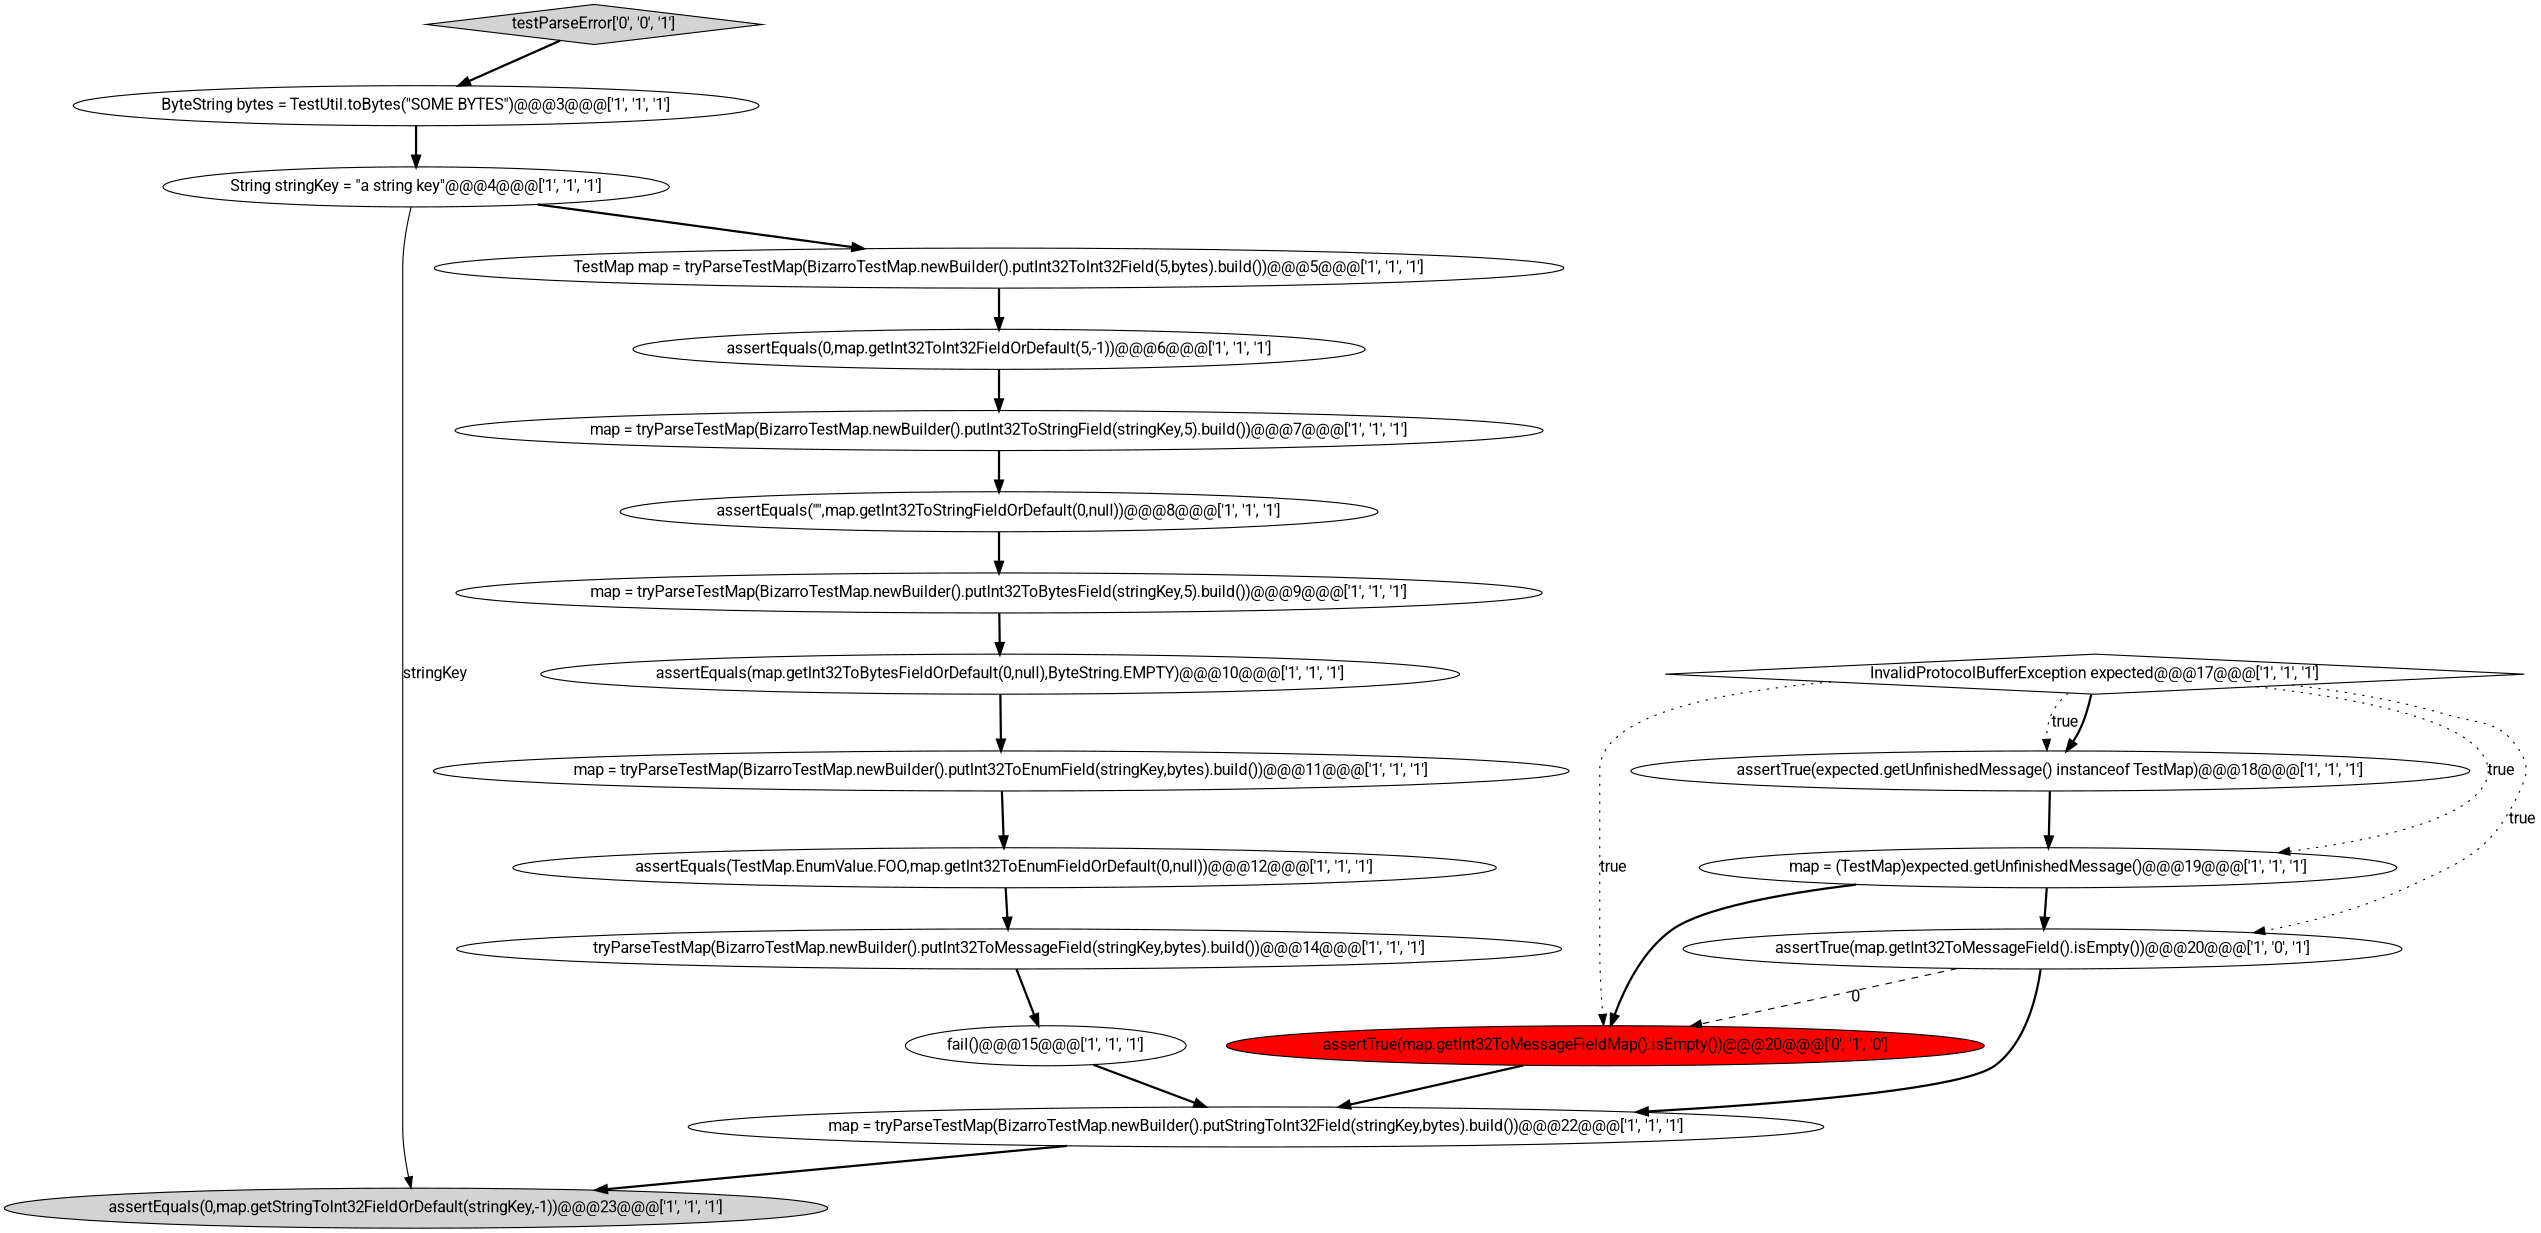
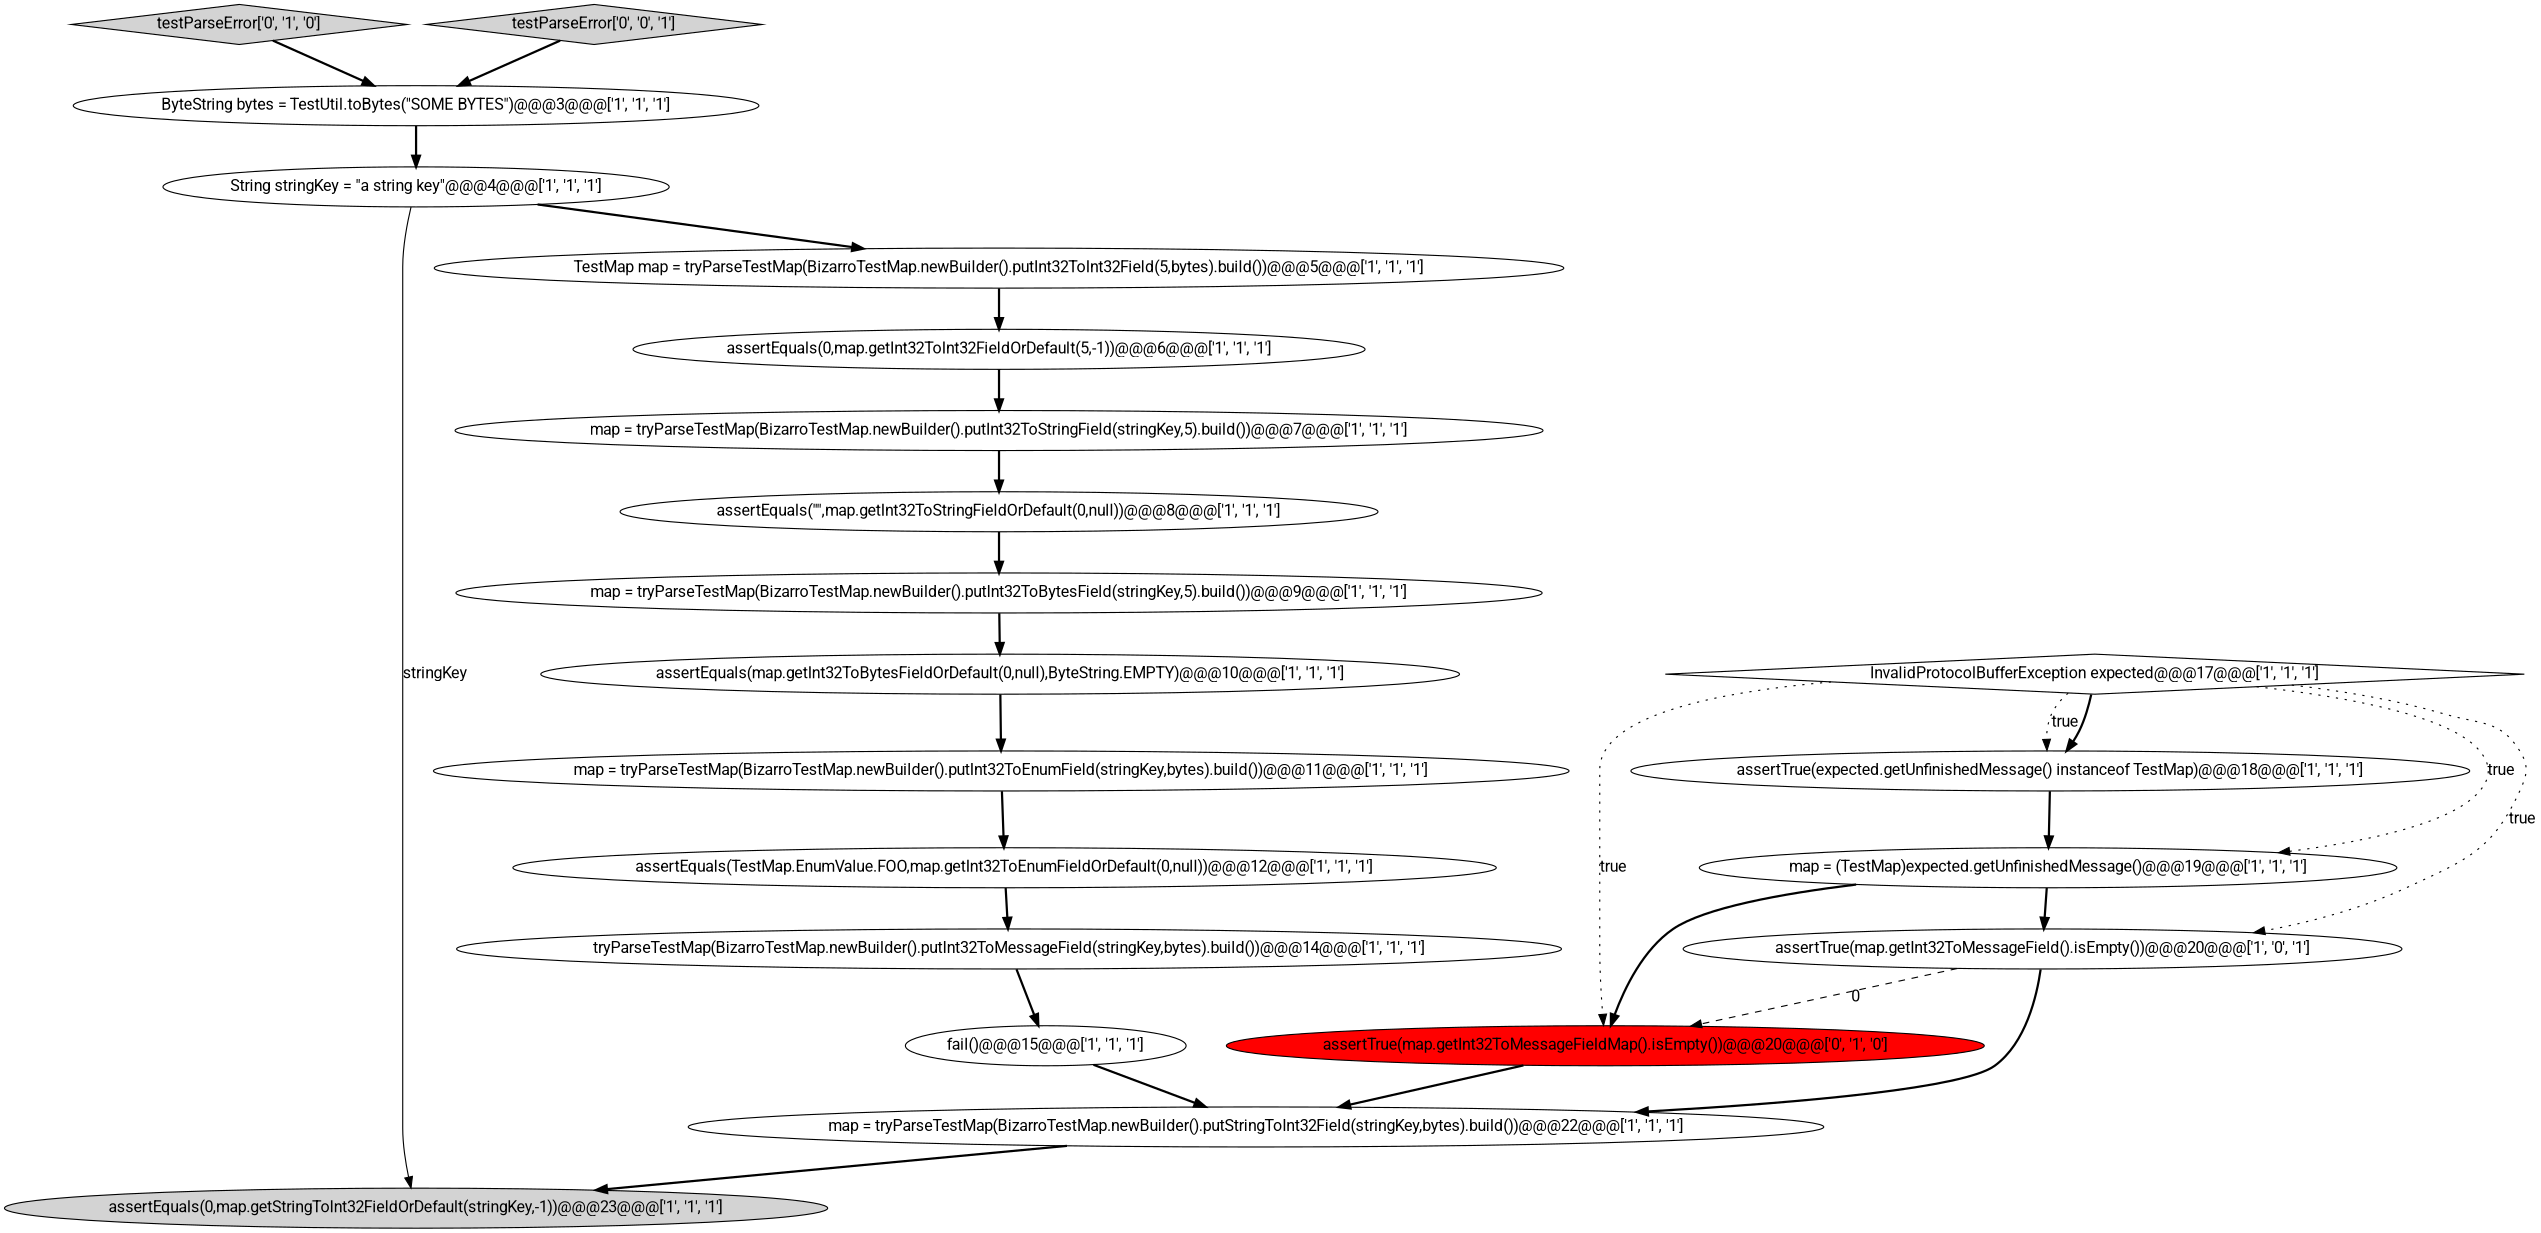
node "testParseError['0', '1', '0']": added
